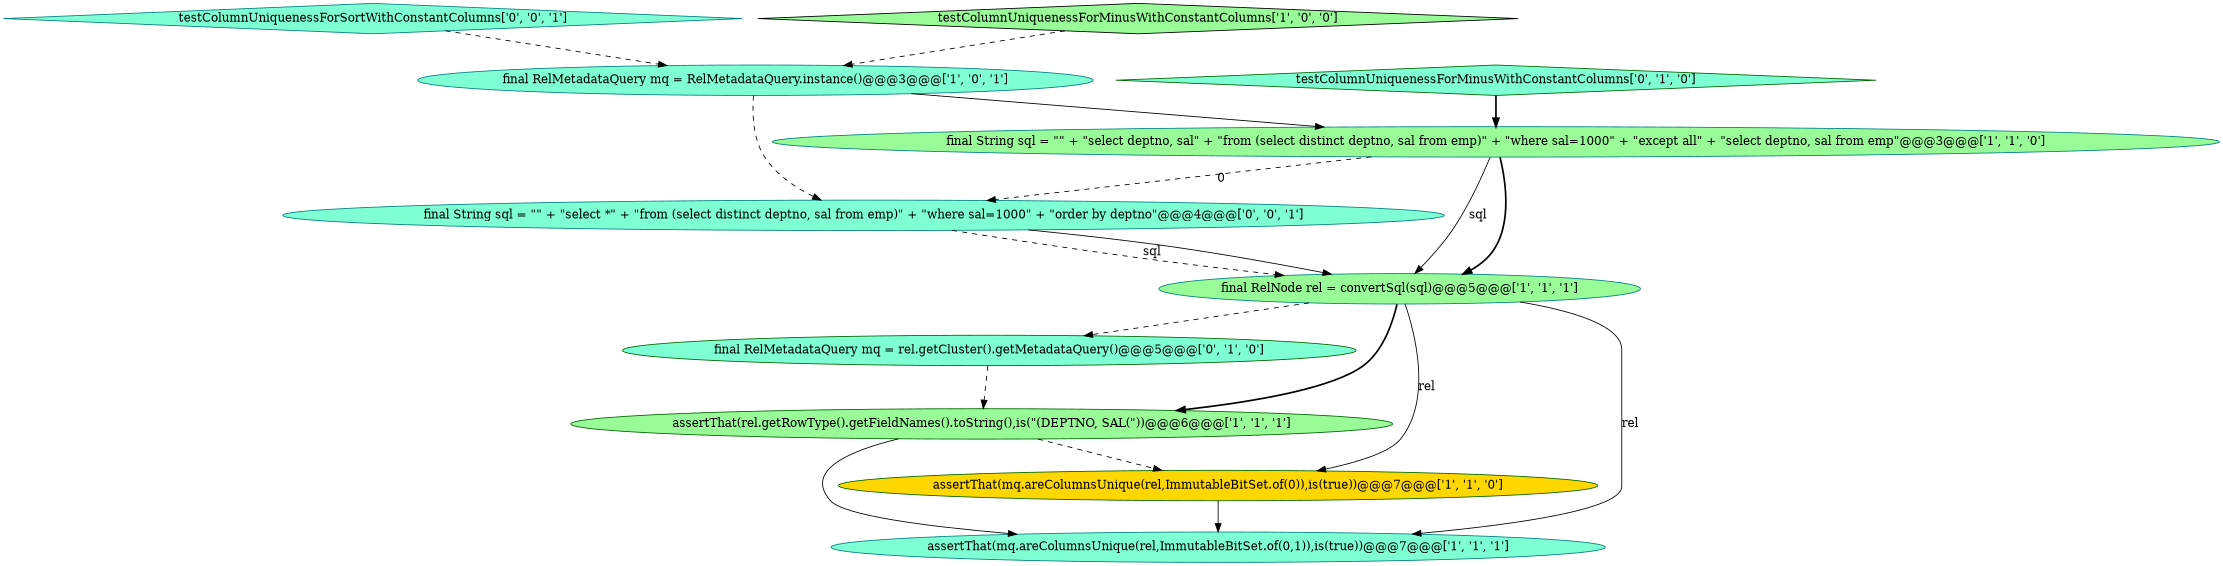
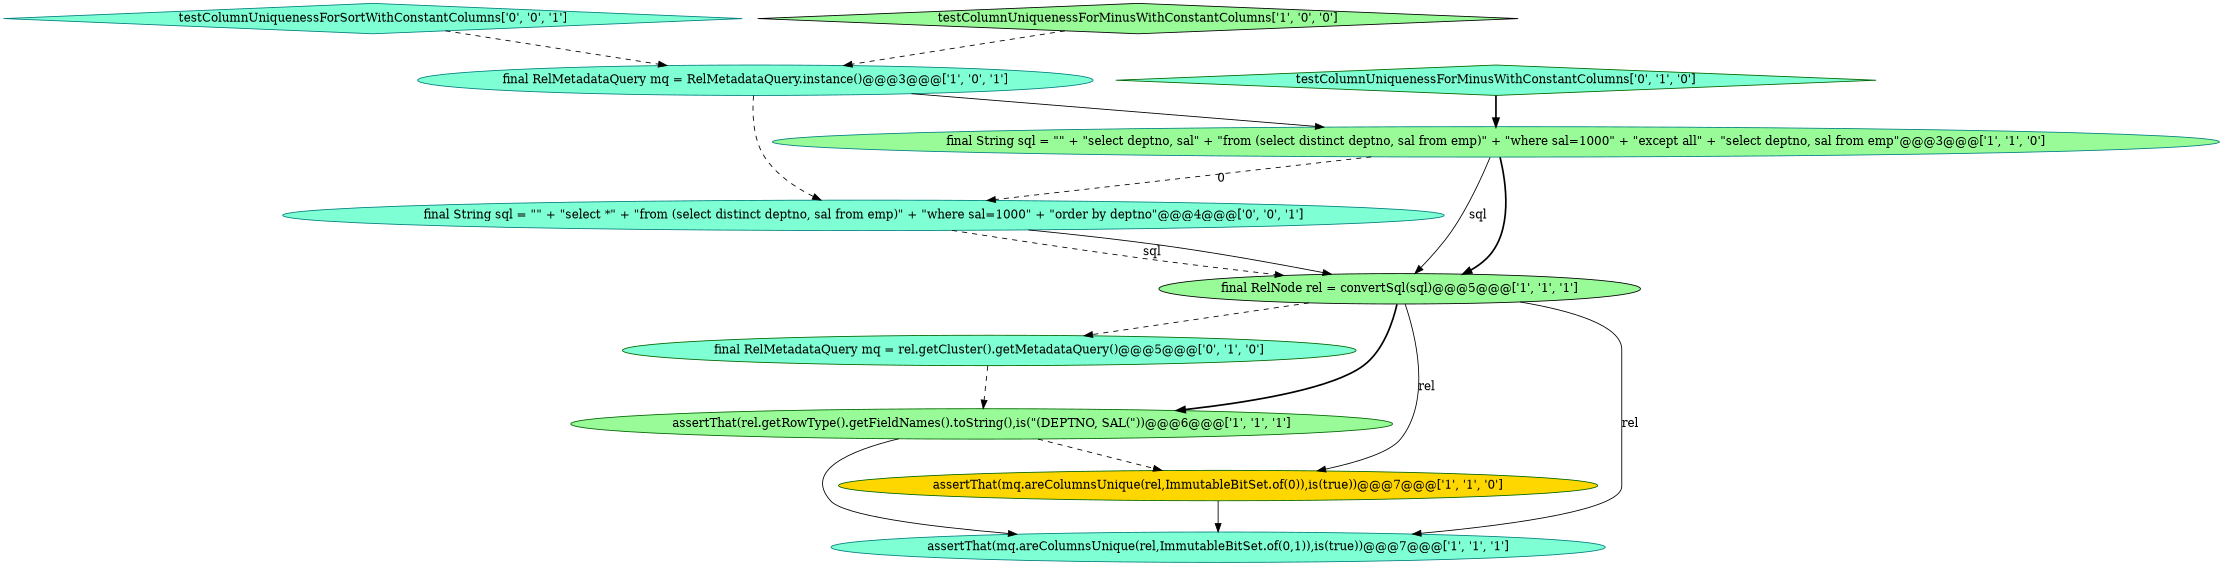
node "final RelNode rel = convertSql(sql)@@@5@@@['1', '1', '1']": color teal -> black
